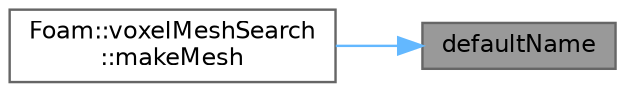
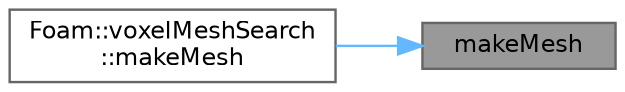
node "defaultName": label "defaultName" -> "makeMesh"
